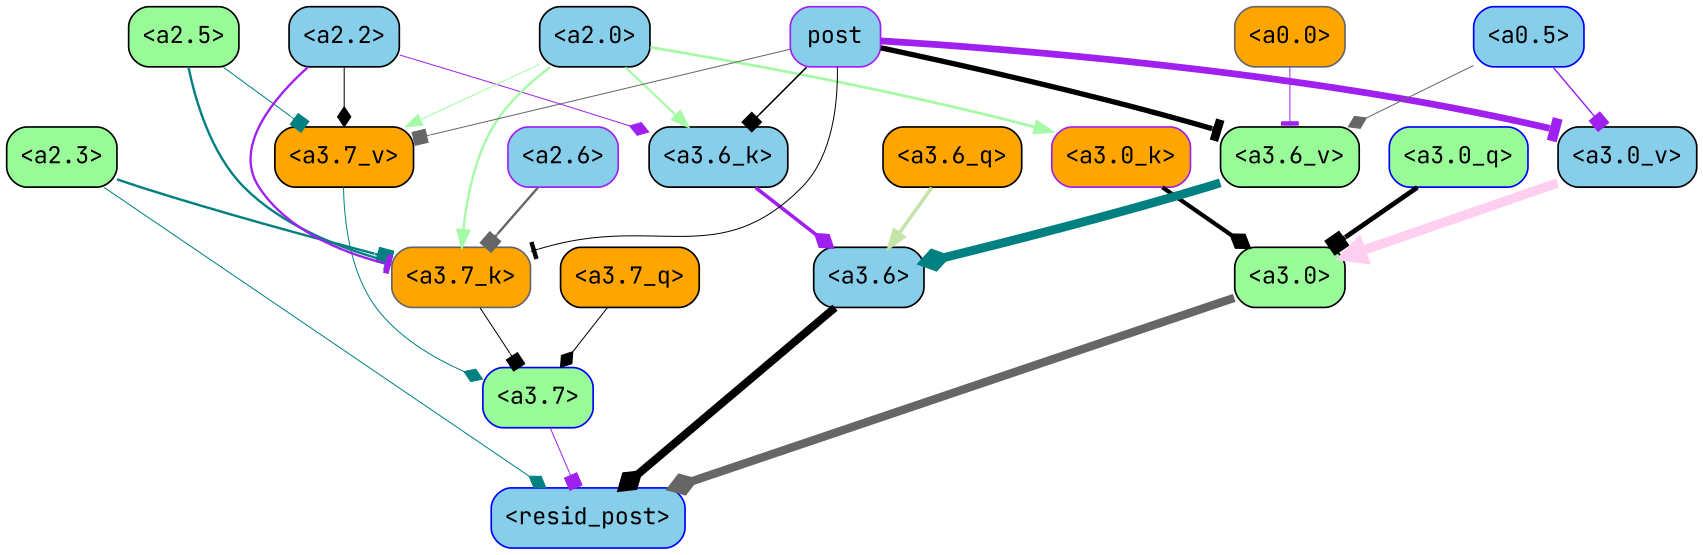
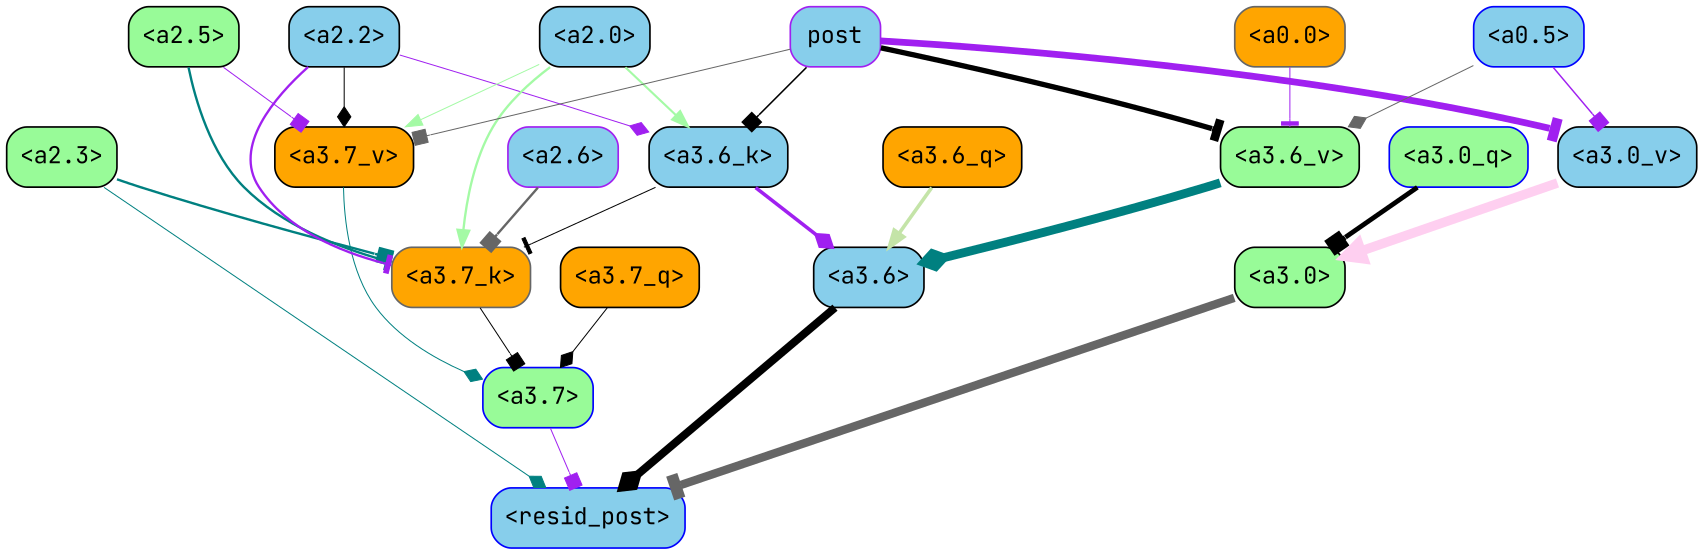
edge "<a2.5>" -> "<a3.7_v>": color teal -> purple
node "<a3.0_k>": removed
edge "post" -> "<a3.7_k>": now "<a3.6_k>" -> "<a3.7_k>"
edge "<a3.0>" -> "<resid_post>": arrowhead diamond -> tee
